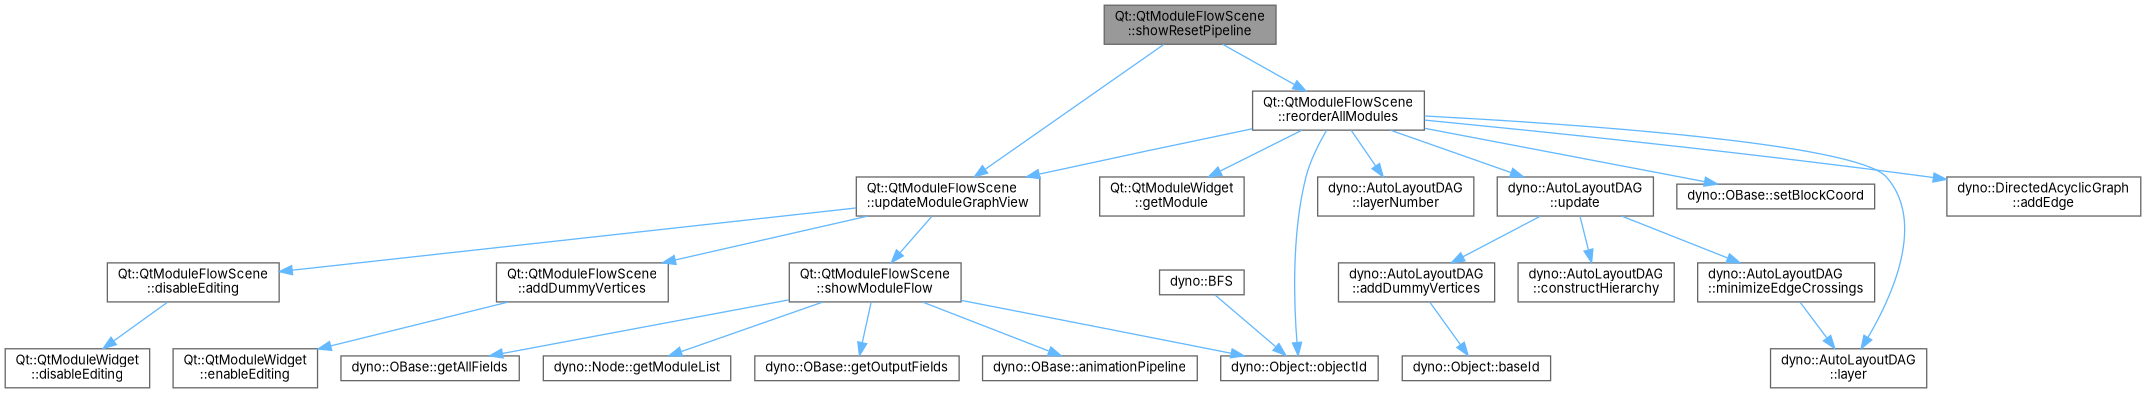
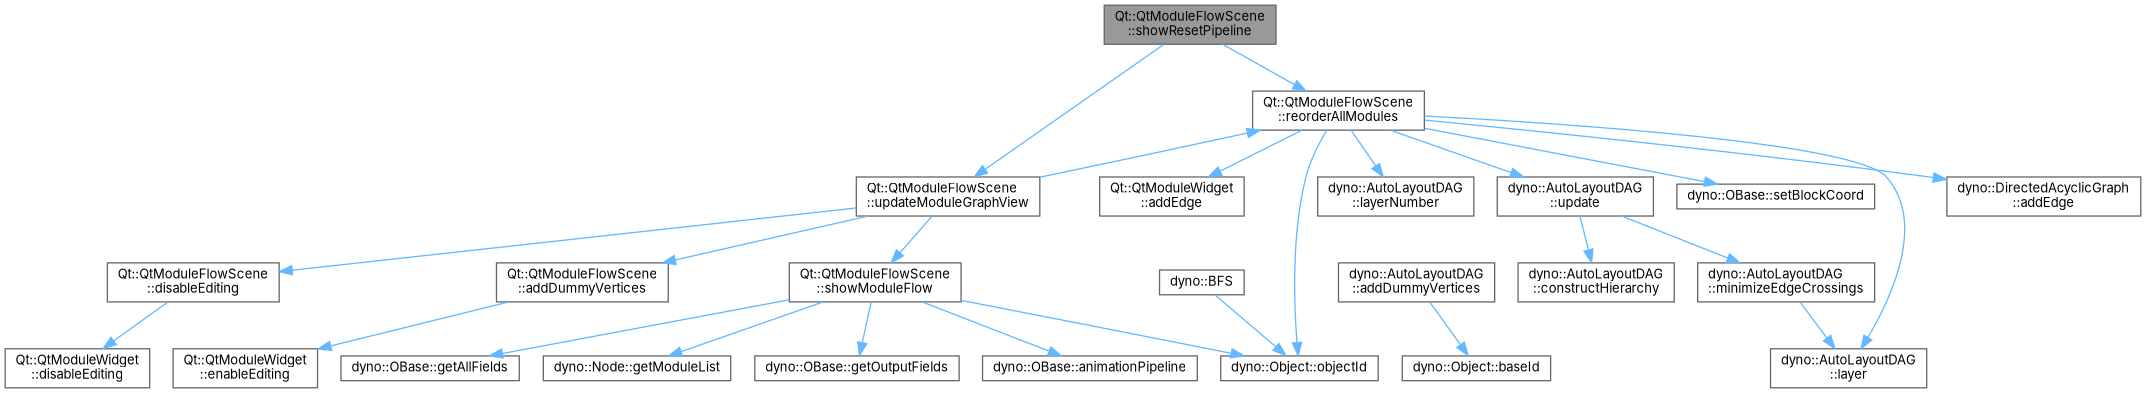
edge "Qt::QtModuleFlowScene ::reorderAllModules" -> "Qt::QtModuleFlowScene ::updateModuleGraphView": reversed
node "Qt::QtModuleWidget ::getModule": label "Qt::QtModuleWidget ::getModule" -> "Qt::QtModuleWidget ::addEdge"
edge "dyno::AutoLayoutDAG ::update" -> "dyno::AutoLayoutDAG ::addDummyVertices": removed
